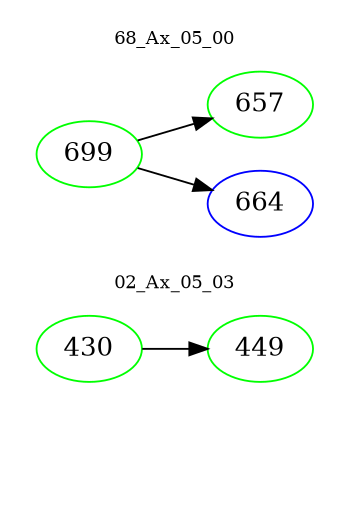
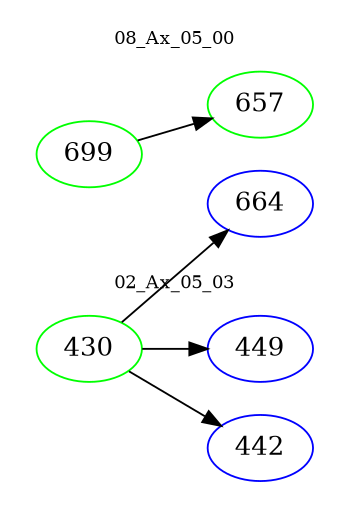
cluster "68_Ax_05_00": label "68_Ax_05_00" -> "08_Ax_05_00"
edge "699" -> "664": now "430" -> "664"
node "449": color green -> blue
node "442": added
